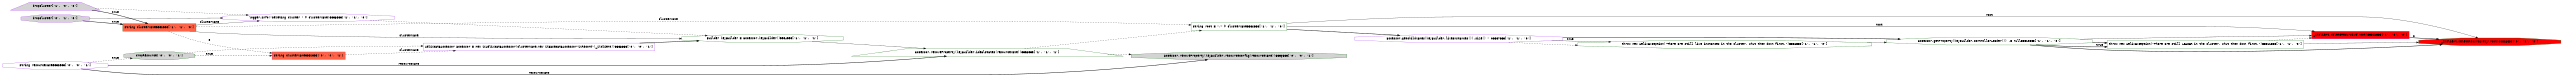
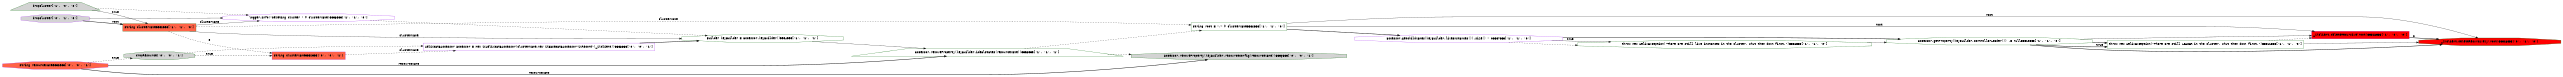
node "dropCluster['1', '0', '0']": color purple -> darkgreen
edge "dropCluster['1', '0', '0']" -> "String clusterName@@@2@@@['1', '1', '0']": style bold -> solid
edge "dropCluster['0', '1', '0']" -> "String clusterName@@@2@@@['1', '1', '0']": label "true" -> "root"
node "String resourceName@@@2@@@['0', '0', '1']": fillcolor white -> tomato
